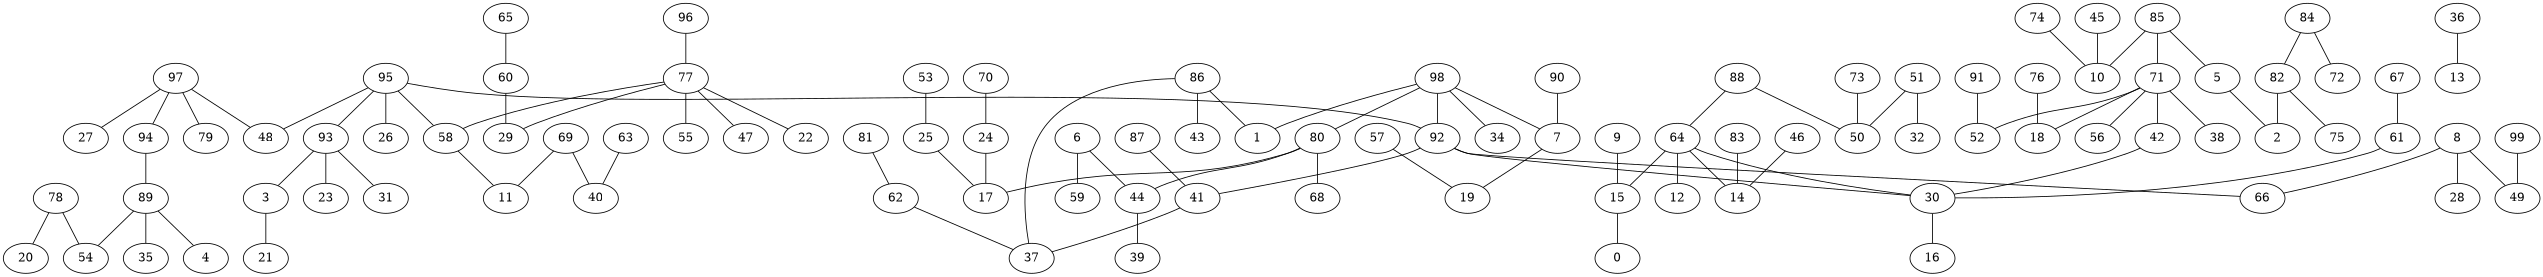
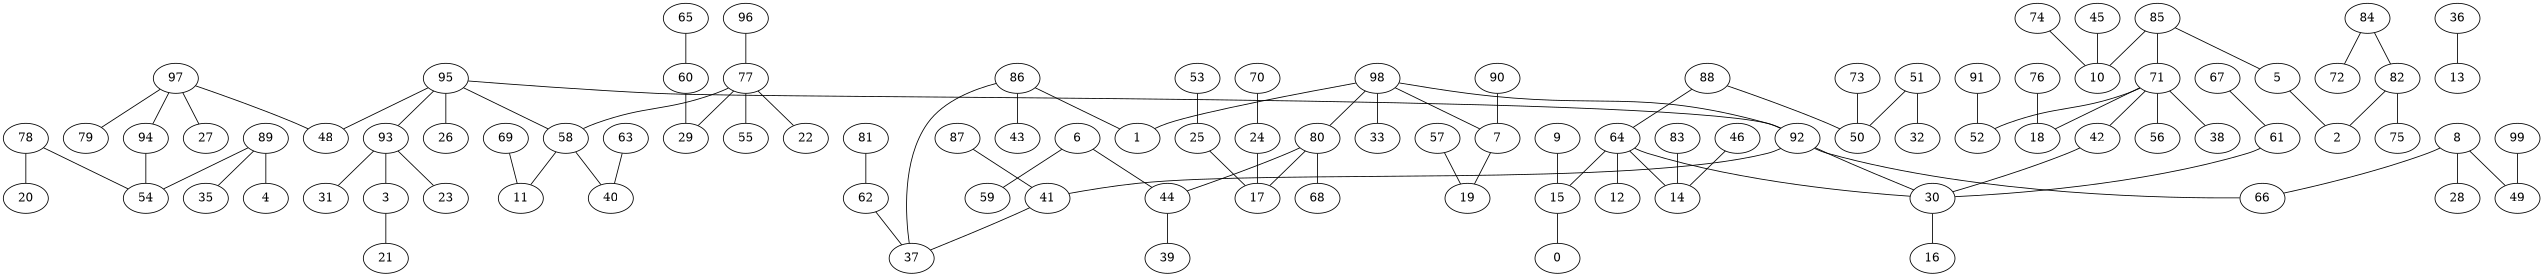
node "47": removed
node "34": label "34" -> "33"
edge "94" -- "89": now "94" -- "54"
edge "69" -- "40": now "58" -- "40"
